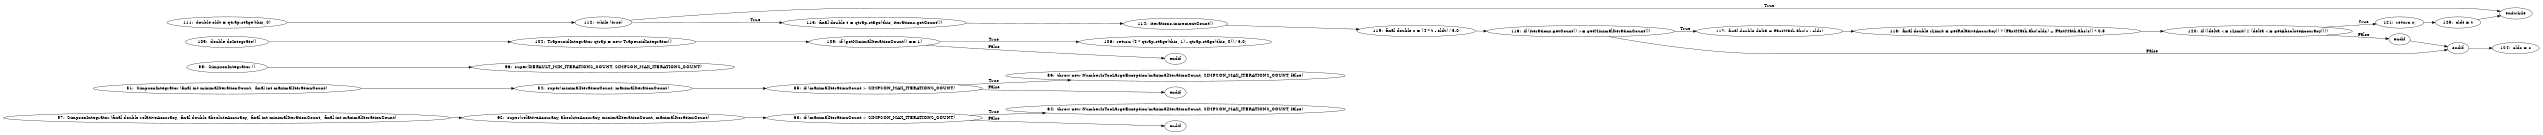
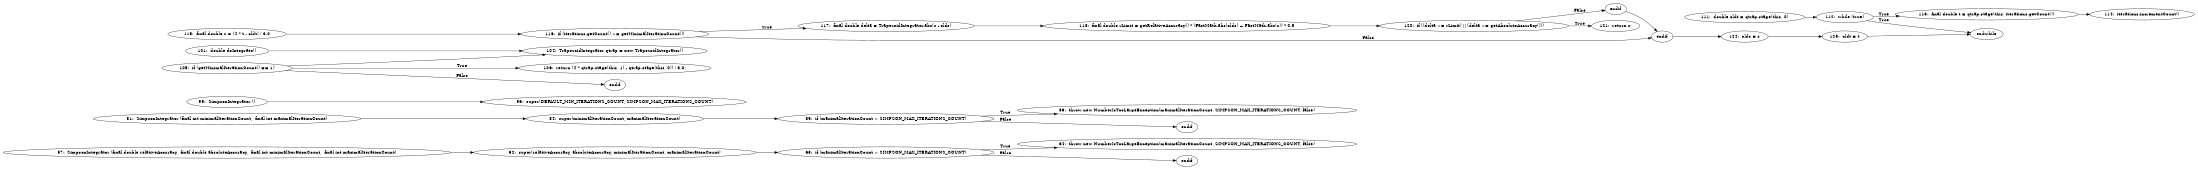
edge "121:  return s;" -> "125:  oldt = t": now "124:  olds = s" -> "125:  oldt = t"
edge "114:  iterations.incrementCount()" -> "115:  final double s = (4 * t - oldt) / 3.0": removed
node "117:  final double delta = FastMath.abs(s - olds)": label "117:  final double delta = FastMath.abs(s - olds)" -> "117:  final double delta = TrapezoidIntegrator.abs(s - olds)"
node "105:  double doIntegrate()": label "105:  double doIntegrate()" -> "101:  double doIntegrate()"
edge "104:  TrapezoidIntegrator qtrap = new TrapezoidIntegrator()" -> "105:  if (getMinimalIterationCount() == 1)": reversed
